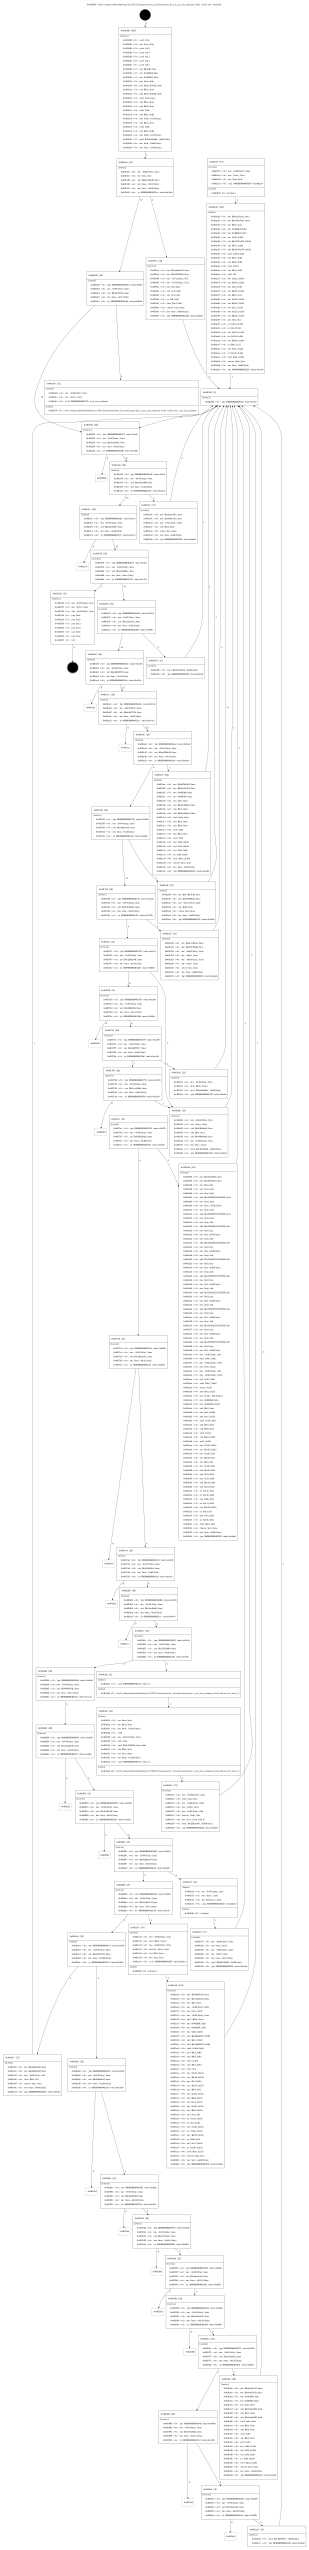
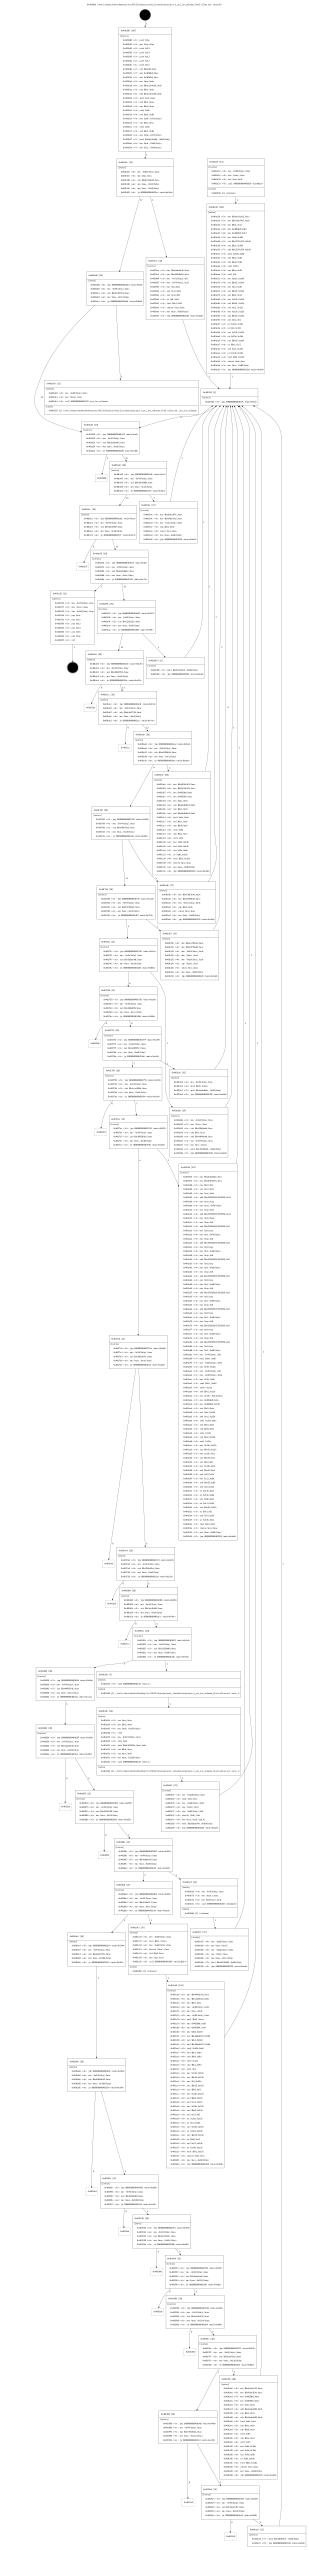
edge "0x401790 [28]" -> "0x401d8e [39]": now "0x401790 [28]" -> "0x4017ac [28]"
node "0x401b39 [27]": removed
